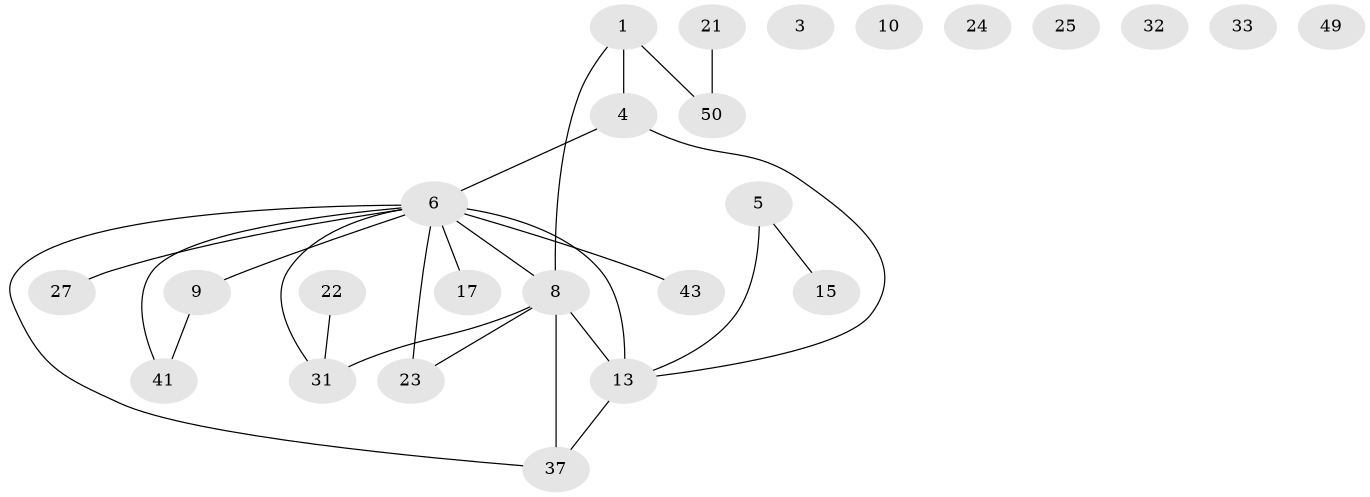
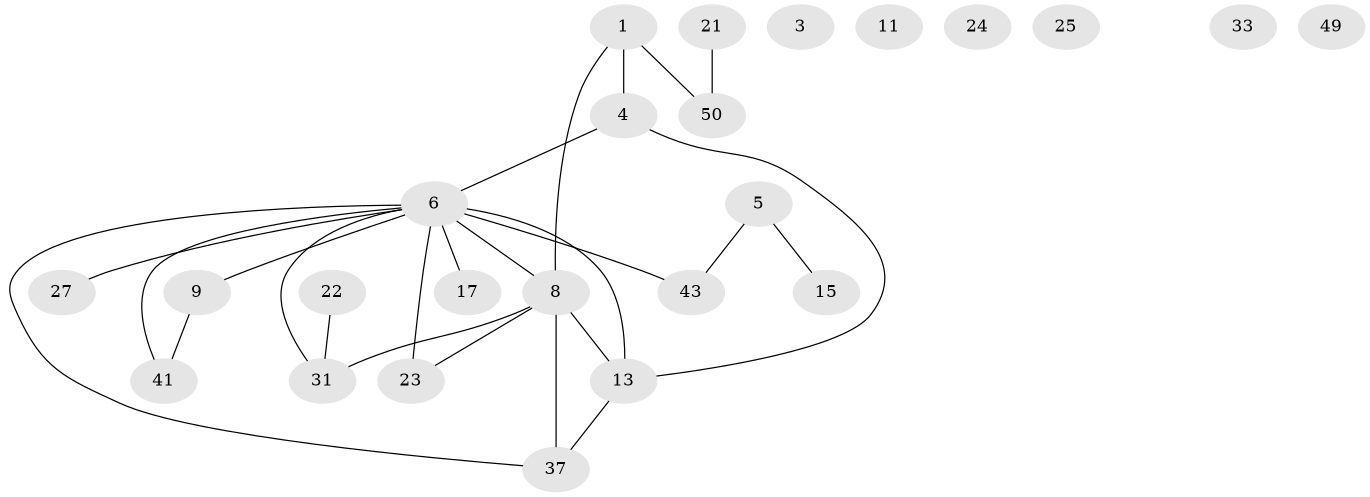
node "10": label "10" -> "11"
node "32": removed
edge "5" -- "13": now "5" -- "43"
